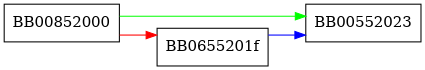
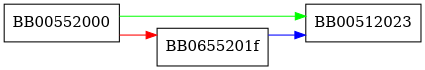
node "BB00852000": label "BB00852000" -> "BB00552000"
node "BB00552023": label "BB00552023" -> "BB00512023"
